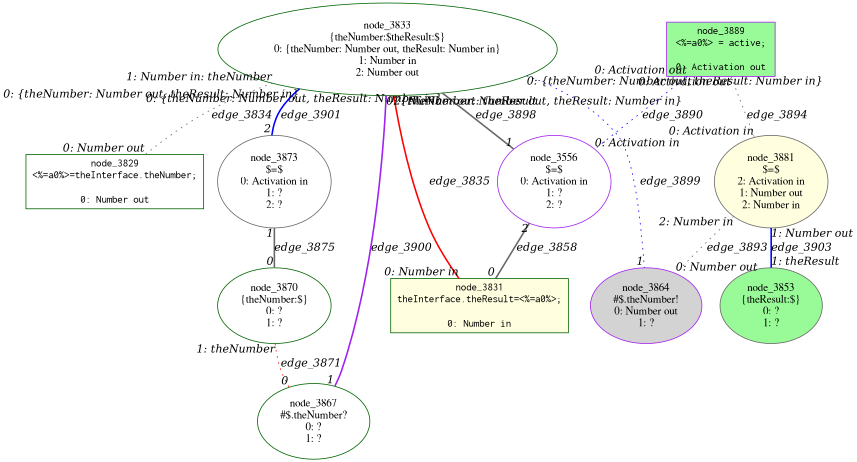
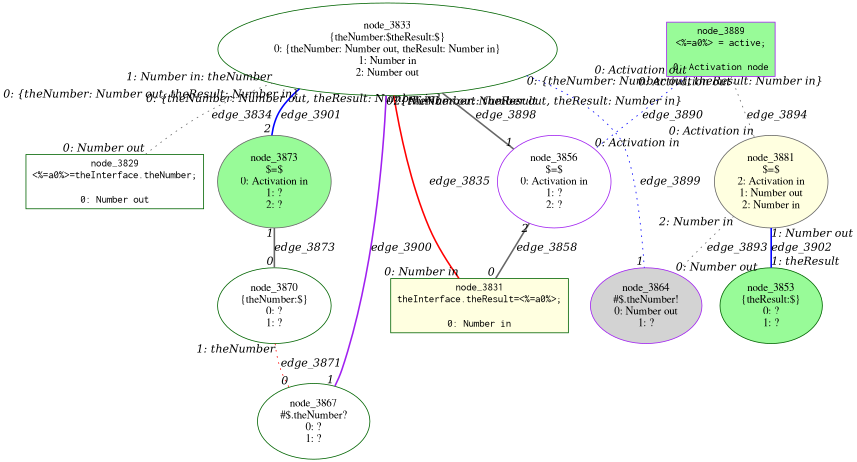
node "node_3889 <%=a0%> = active; 0: Activation out": label "node_3889 <%=a0%> = active; 0: Activation out" -> "node_3889 <%=a0%> = active; 0: Activation node"
node "node_3873 $=$ 0: Activation in 1: ? 2: ?": fillcolor white -> palegreen
node "node_3556 $=$ 0: Activation in 1: ? 2: ?": label "node_3556 $=$ 0: Activation in 1: ? 2: ?" -> "node_3856 $=$ 0: Activation in 1: ? 2: ?"
edge "node_3873 $=$ 0: Activation in 1: ? 2: ?" -- "node_3870 {theNumber:$} 0: ? 1: ?": label "edge_3875" -> "edge_3873"
edge "node_3881 $=$ 2: Activation in 1: Number out 2: Number in" -- "node_3853 {theResult:$} 0: ? 1: ?": label "edge_3903" -> "edge_3902"
node "node_3853 {theResult:$} 0: ? 1: ?": color gray40 -> darkgreen
